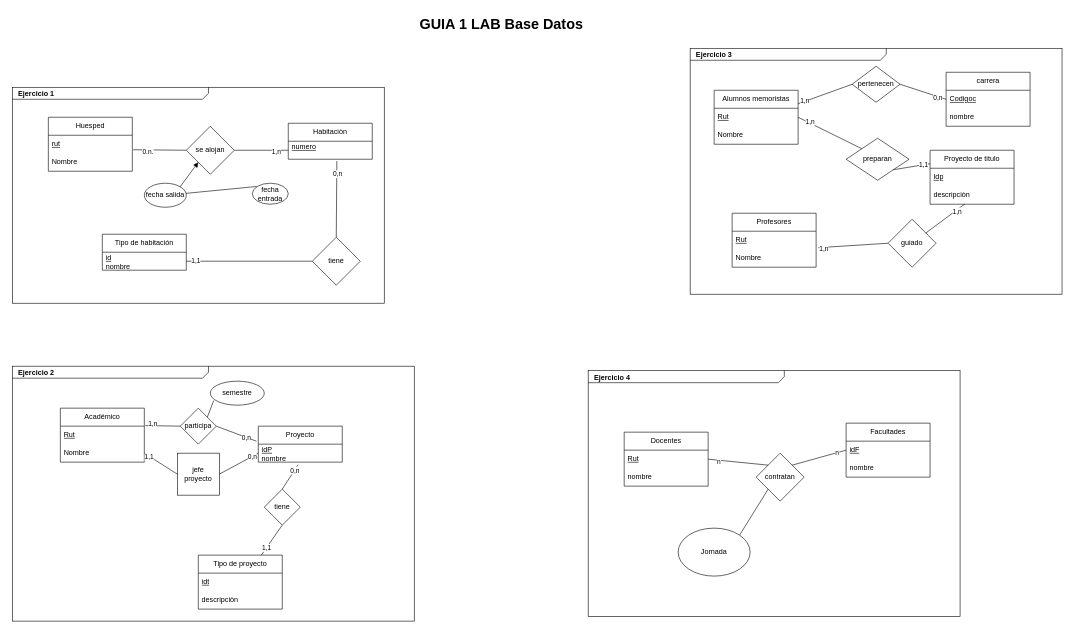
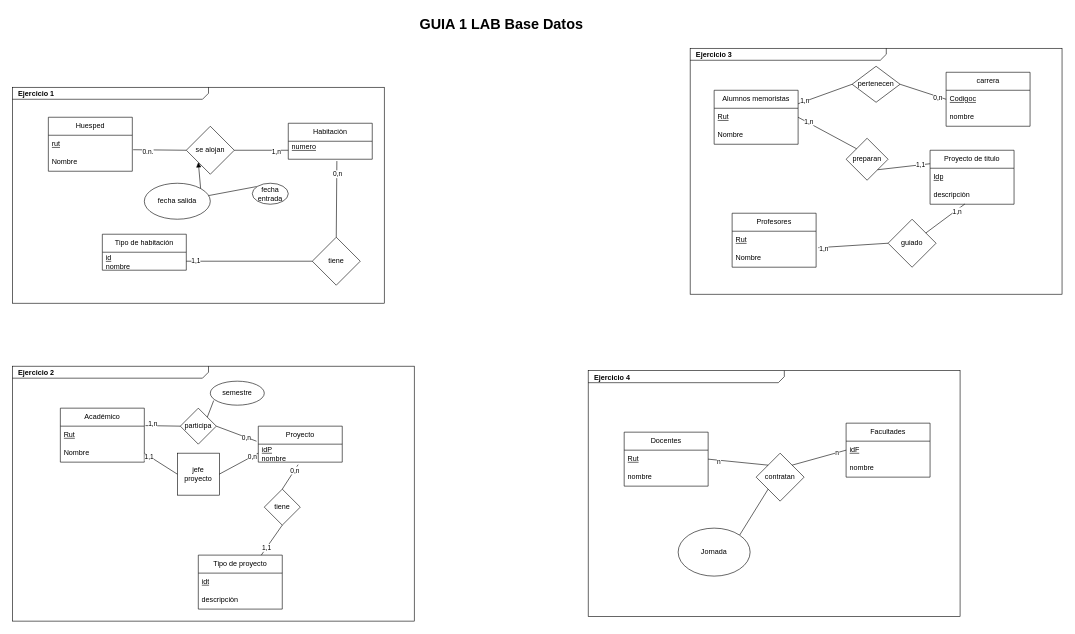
node "preparan": size 63x42 -> 42x42
node "fecha salida": size 42x24 -> 66x36
